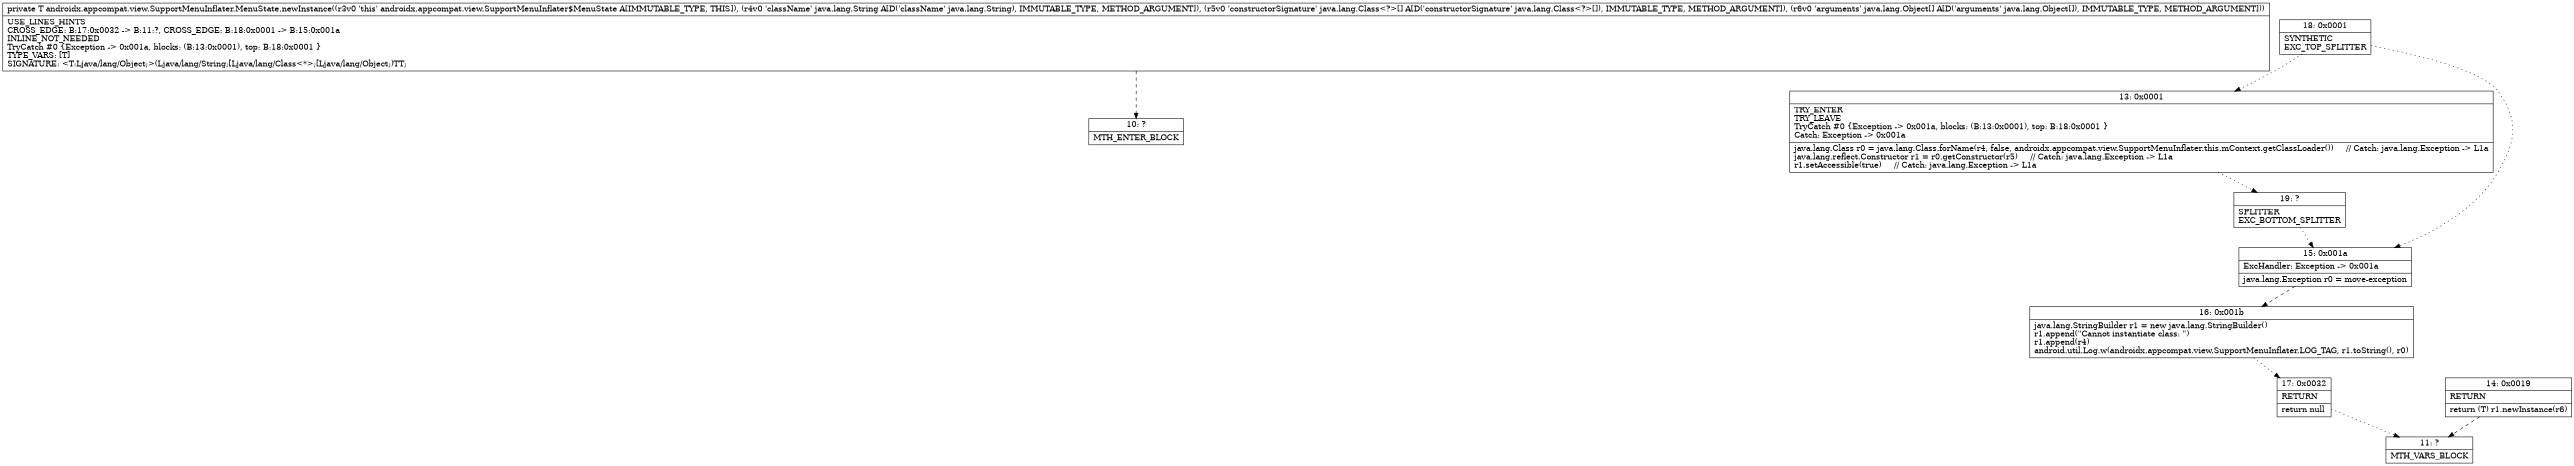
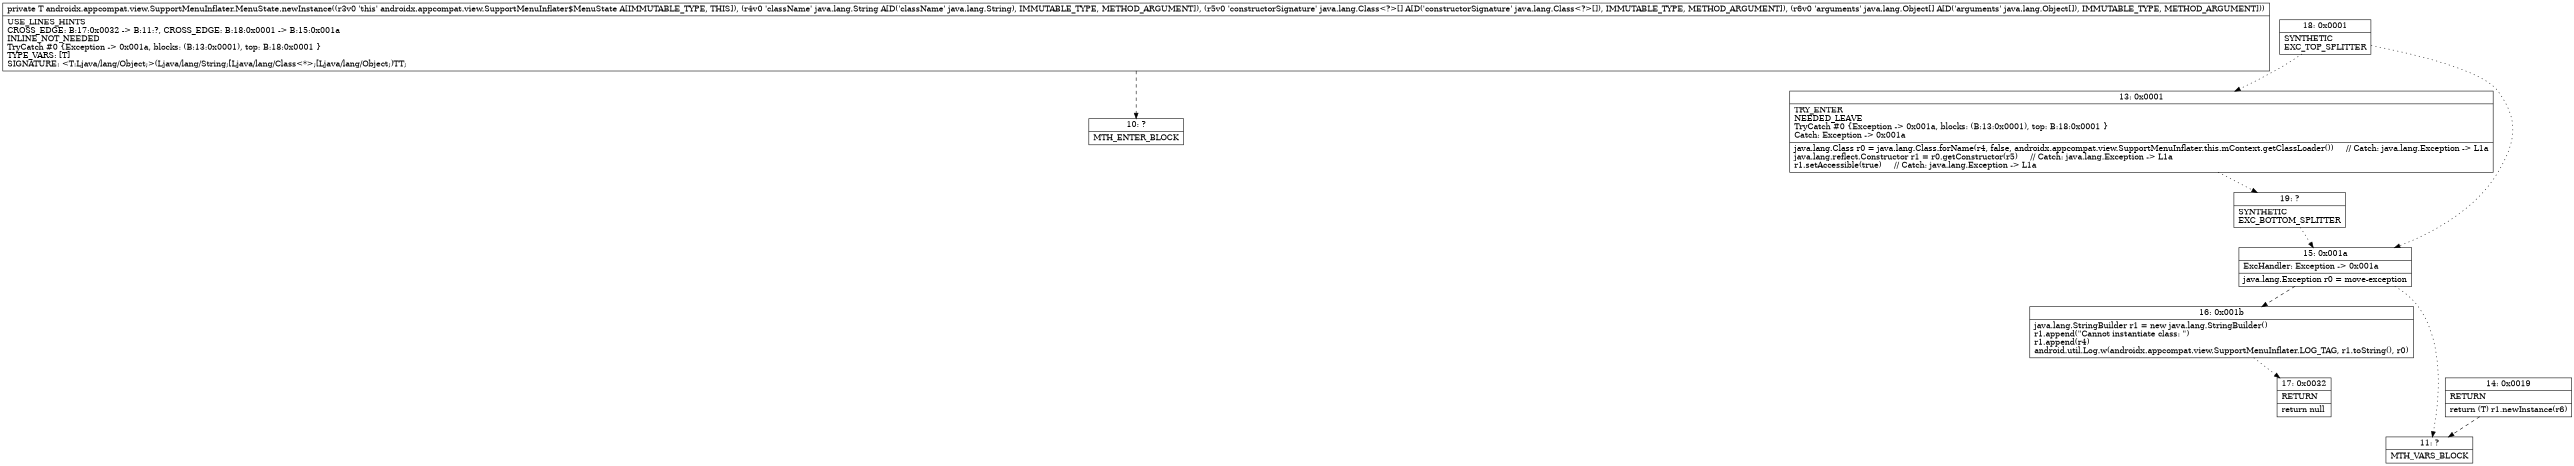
node "13: 0x0001": text "TRY_LEAVE" -> "NEEDED_LEAVE"
node "19: ?": text "SPLITTER" -> "SYNTHETIC"
edge "17: 0x0032" -> "11: ?": now "15: 0x001a" -> "11: ?"
